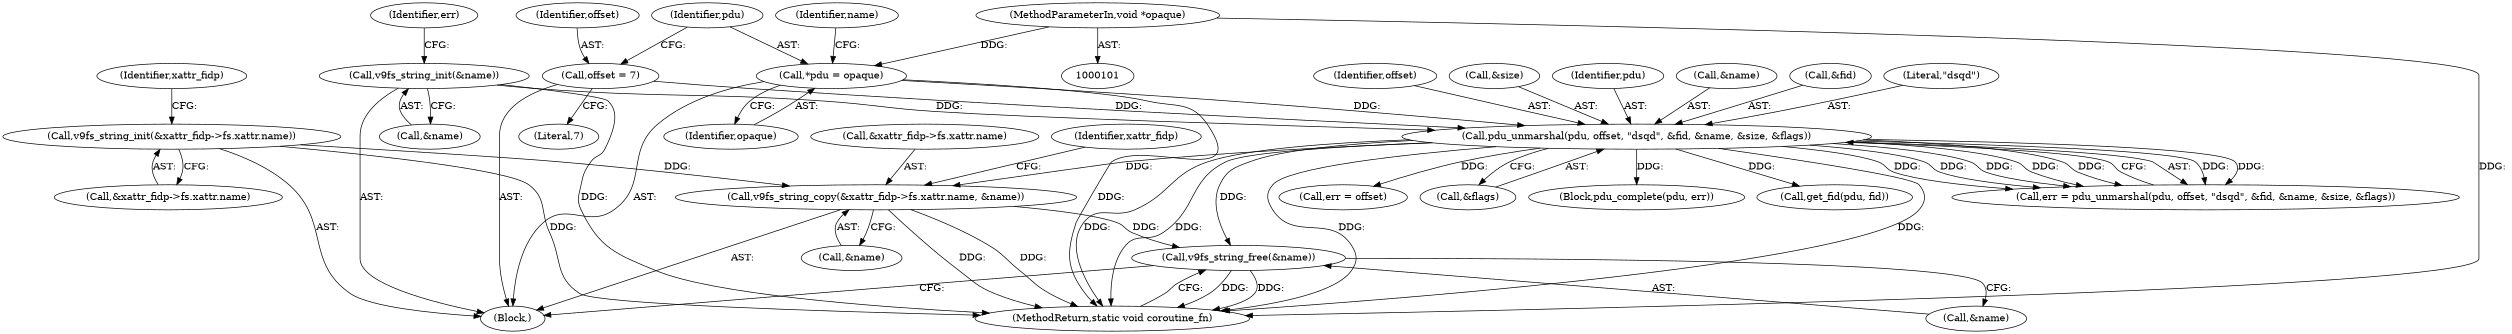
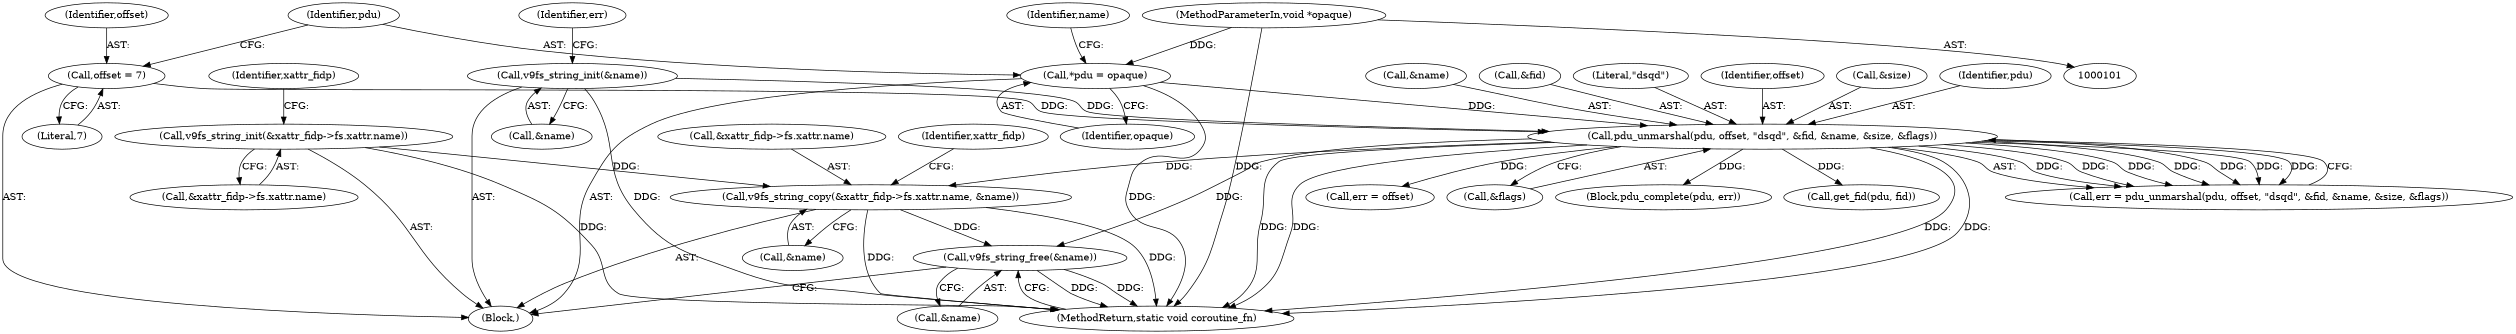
edge "(Literal,7)" -> "(Call,offset = 7)": added, label "AST:"
